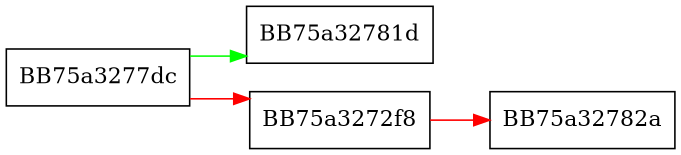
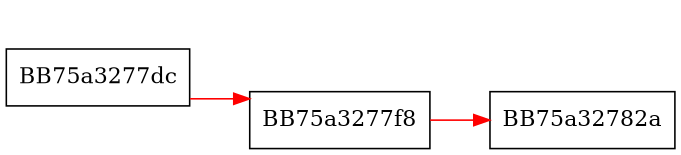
node "BB75a32781d": removed
node "BB75a3272f8": label "BB75a3272f8" -> "BB75a3277f8"
